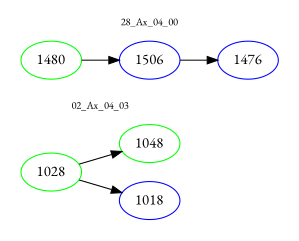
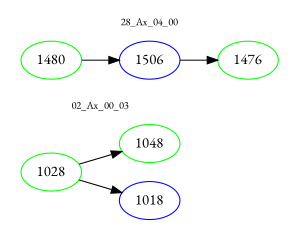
node "1476": color blue -> green
cluster "02_Ax_04_03": label "02_Ax_04_03" -> "02_Ax_00_03"
